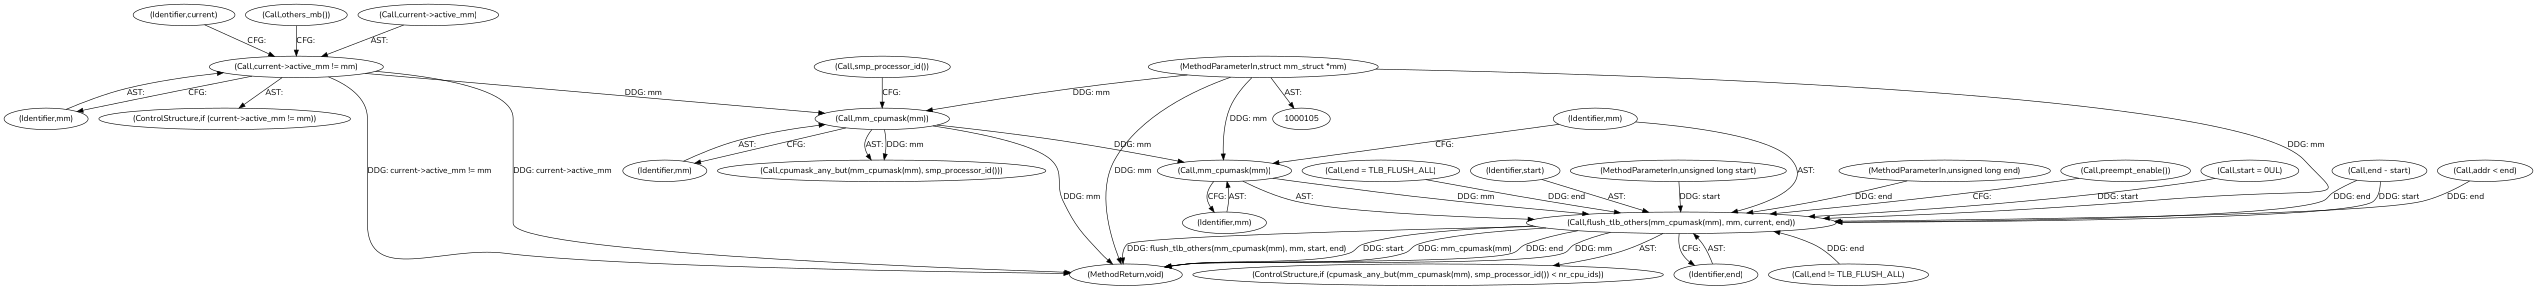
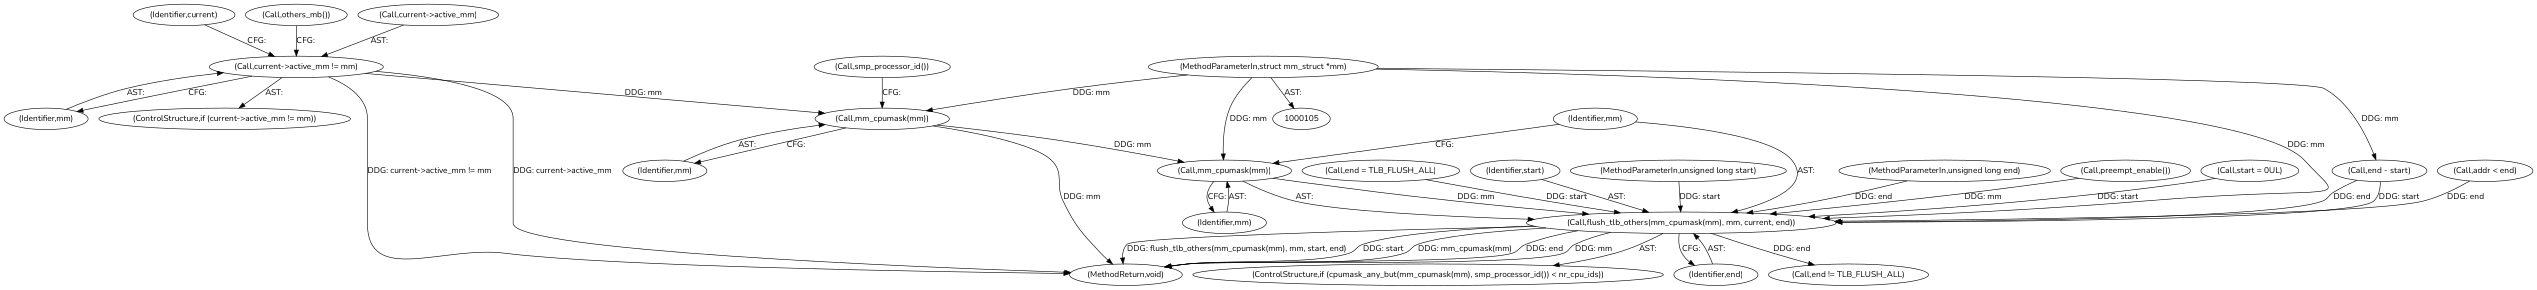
edge "(MethodParameterIn,struct mm_struct *mm)" -> "(MethodReturn,void)": now "(MethodParameterIn,struct mm_struct *mm)" -> "(Call,end - start)"
node "(Call,cpumask_any_but(mm_cpumask(mm), smp_processor_id()))": removed
edge "(Call,end = TLB_FLUSH_ALL)" -> "(Call,flush_tlb_others(mm_cpumask(mm), mm, current, end))": label "DDG: end" -> "DDG: start"
edge "(Call,preempt_enable())" -> "(Call,flush_tlb_others(mm_cpumask(mm), mm, current, end))": label "CFG: " -> "DDG: mm"
edge "(Call,end != TLB_FLUSH_ALL)" -> "(Call,flush_tlb_others(mm_cpumask(mm), mm, current, end))": reversed
